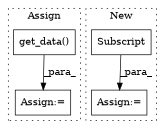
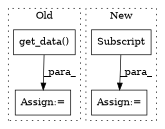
cluster "Assign": label "Assign" -> "Old"
